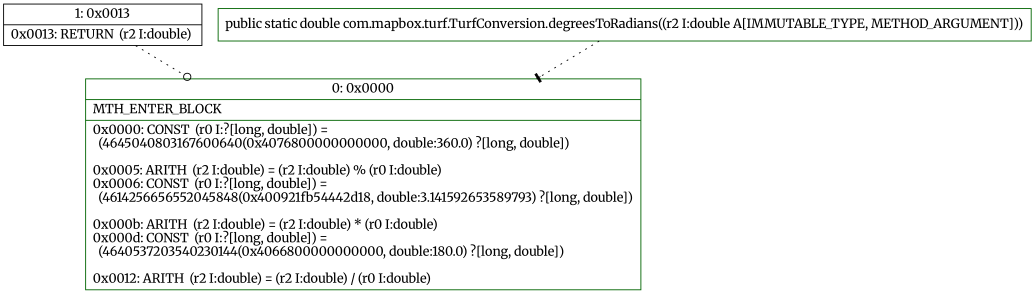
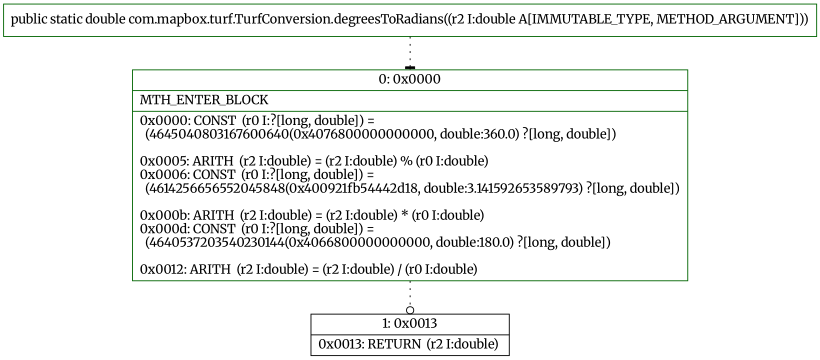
edge "1: 0x0013" -> "0: 0x0000": reversed
